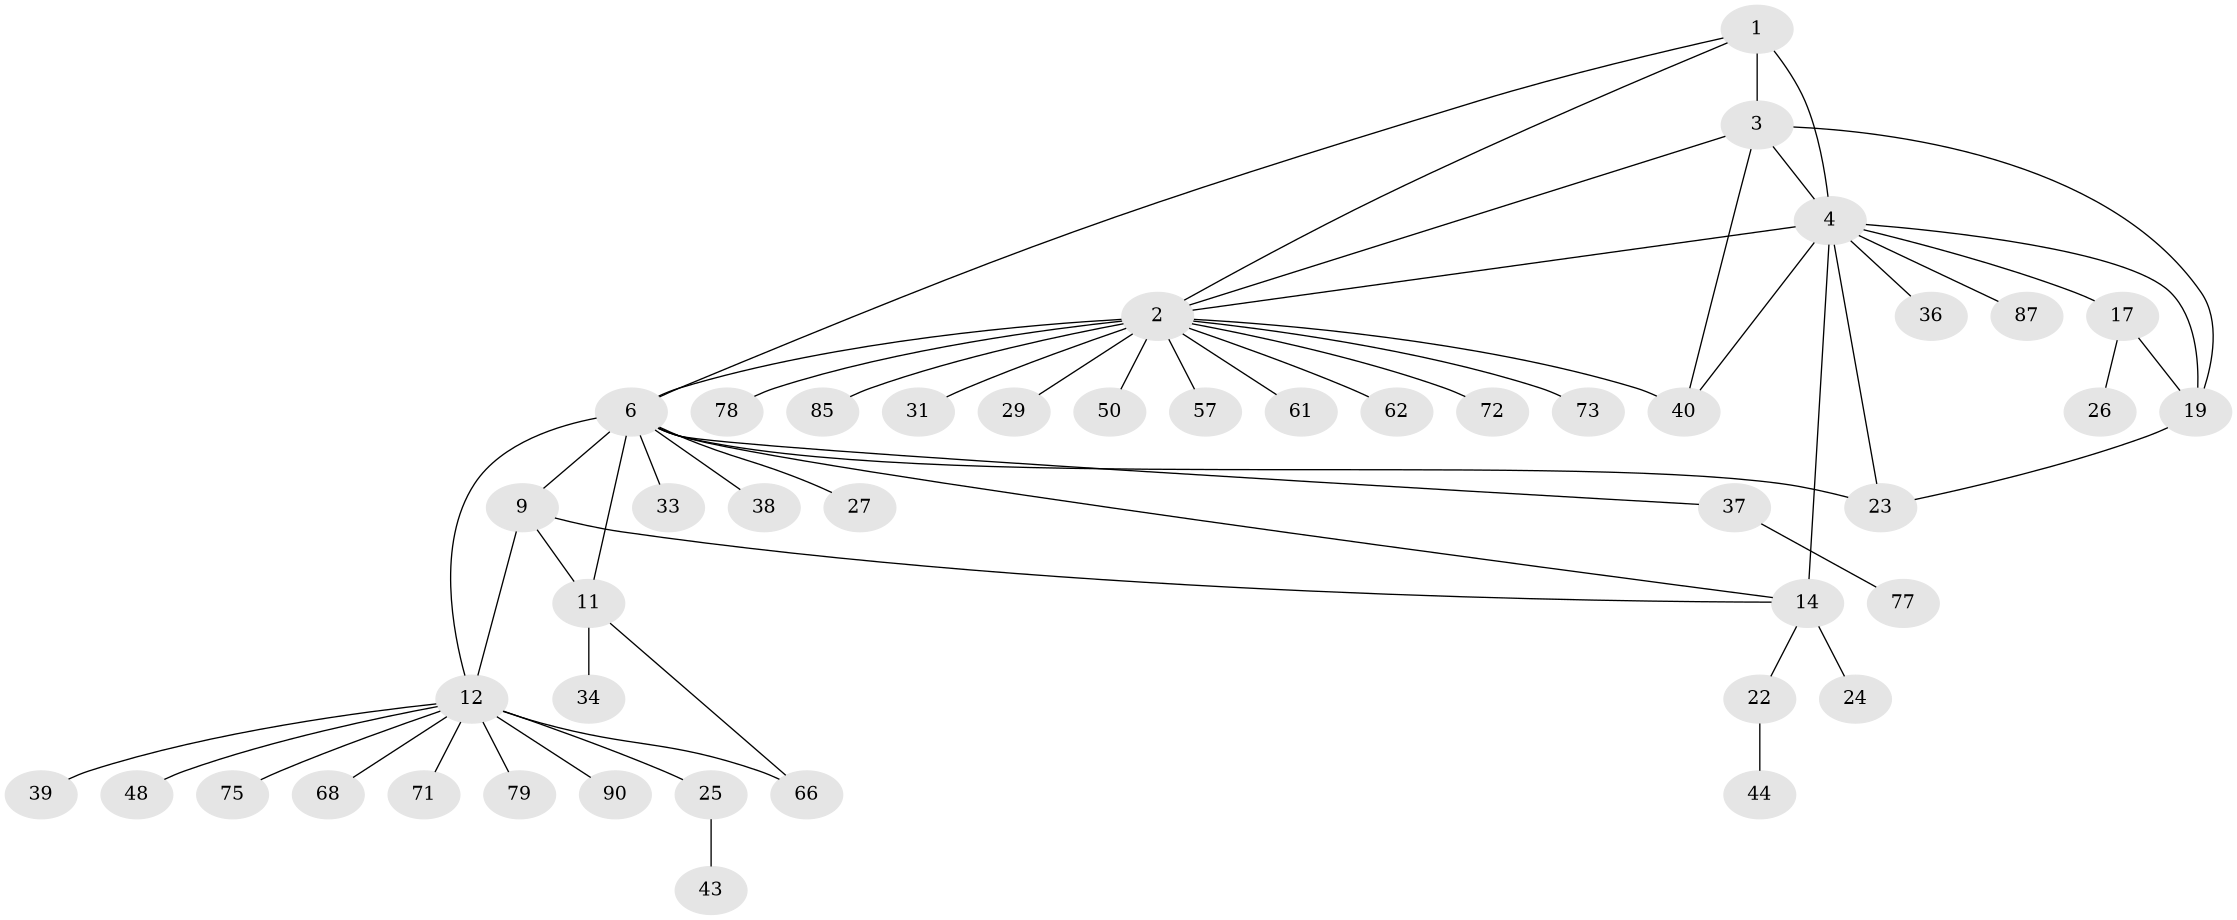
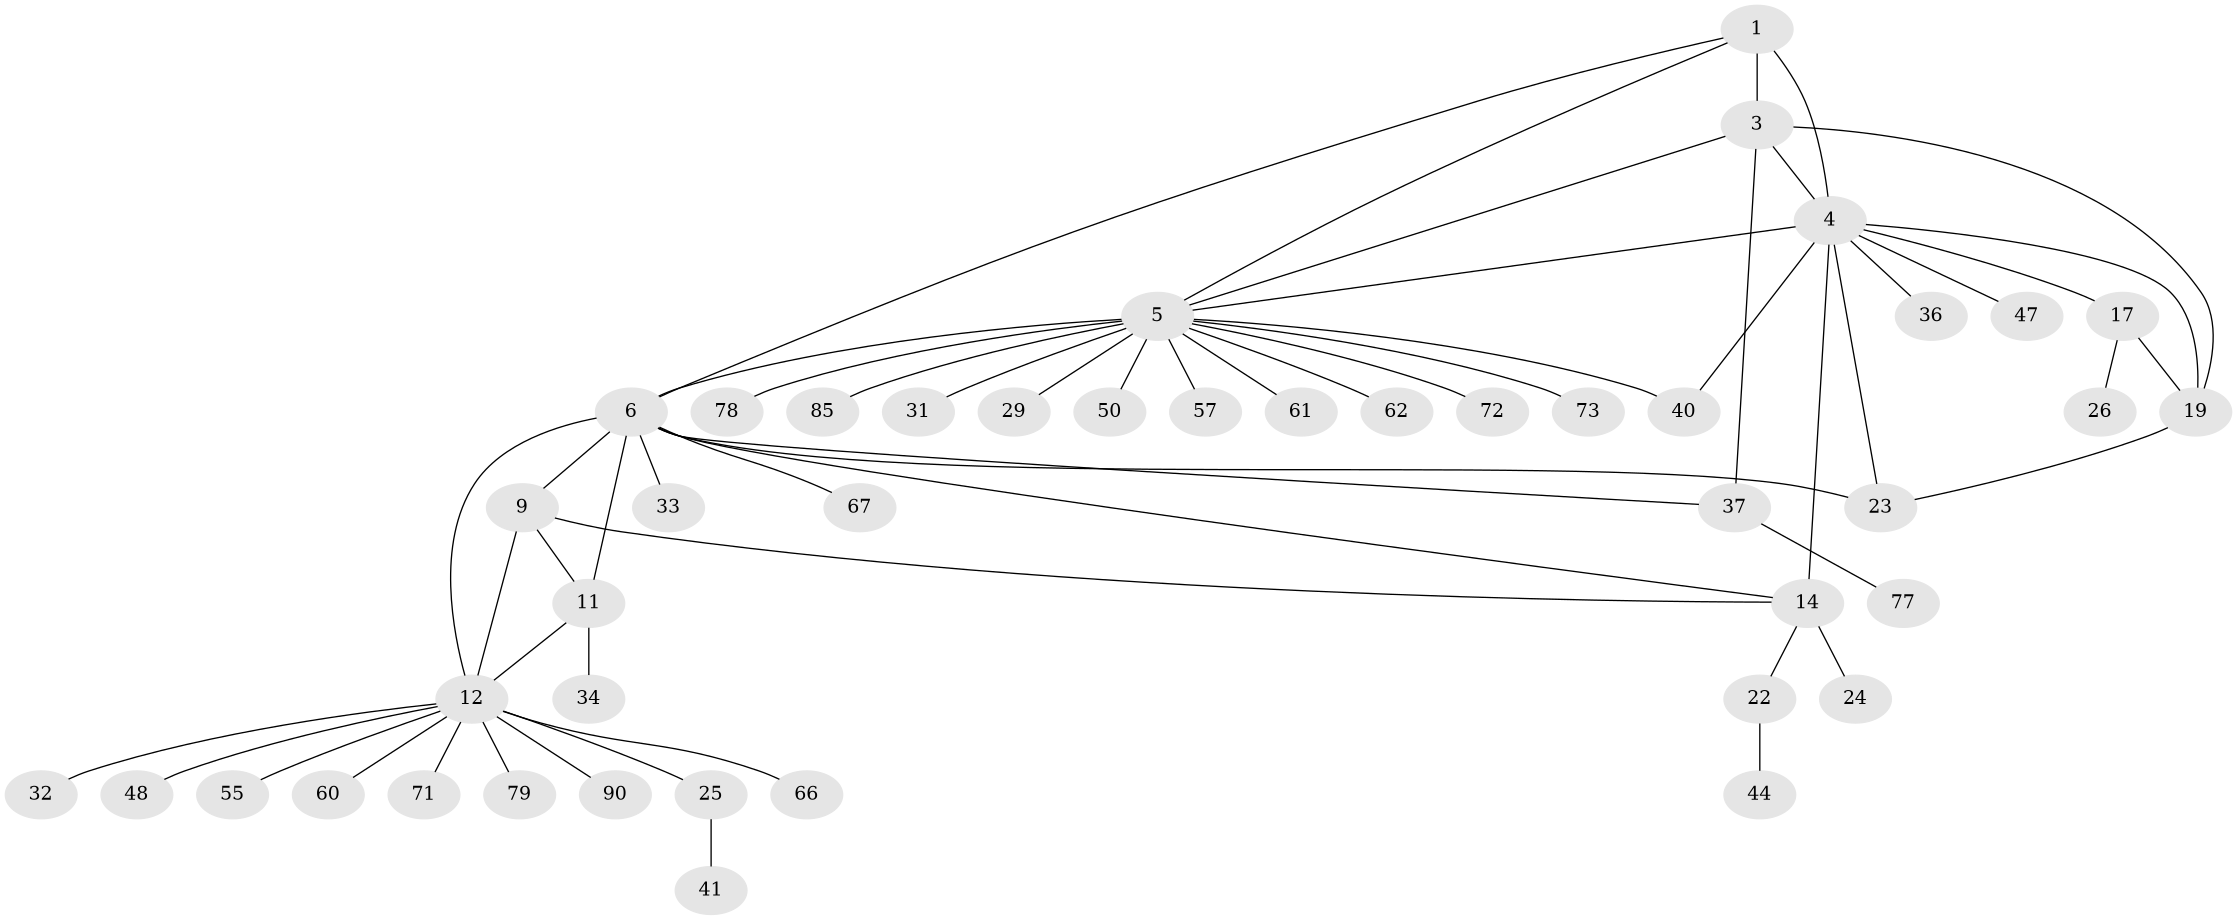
edge "3" -- "40": now "3" -- "37"
node "2": label "2" -> "5"
node "87": label "87" -> "47"
node "38": removed
node "27": label "27" -> "67"
edge "11" -- "66": now "11" -- "12"
node "39": label "39" -> "32"
node "75": label "75" -> "55"
node "68": label "68" -> "60"
node "43": label "43" -> "41"
